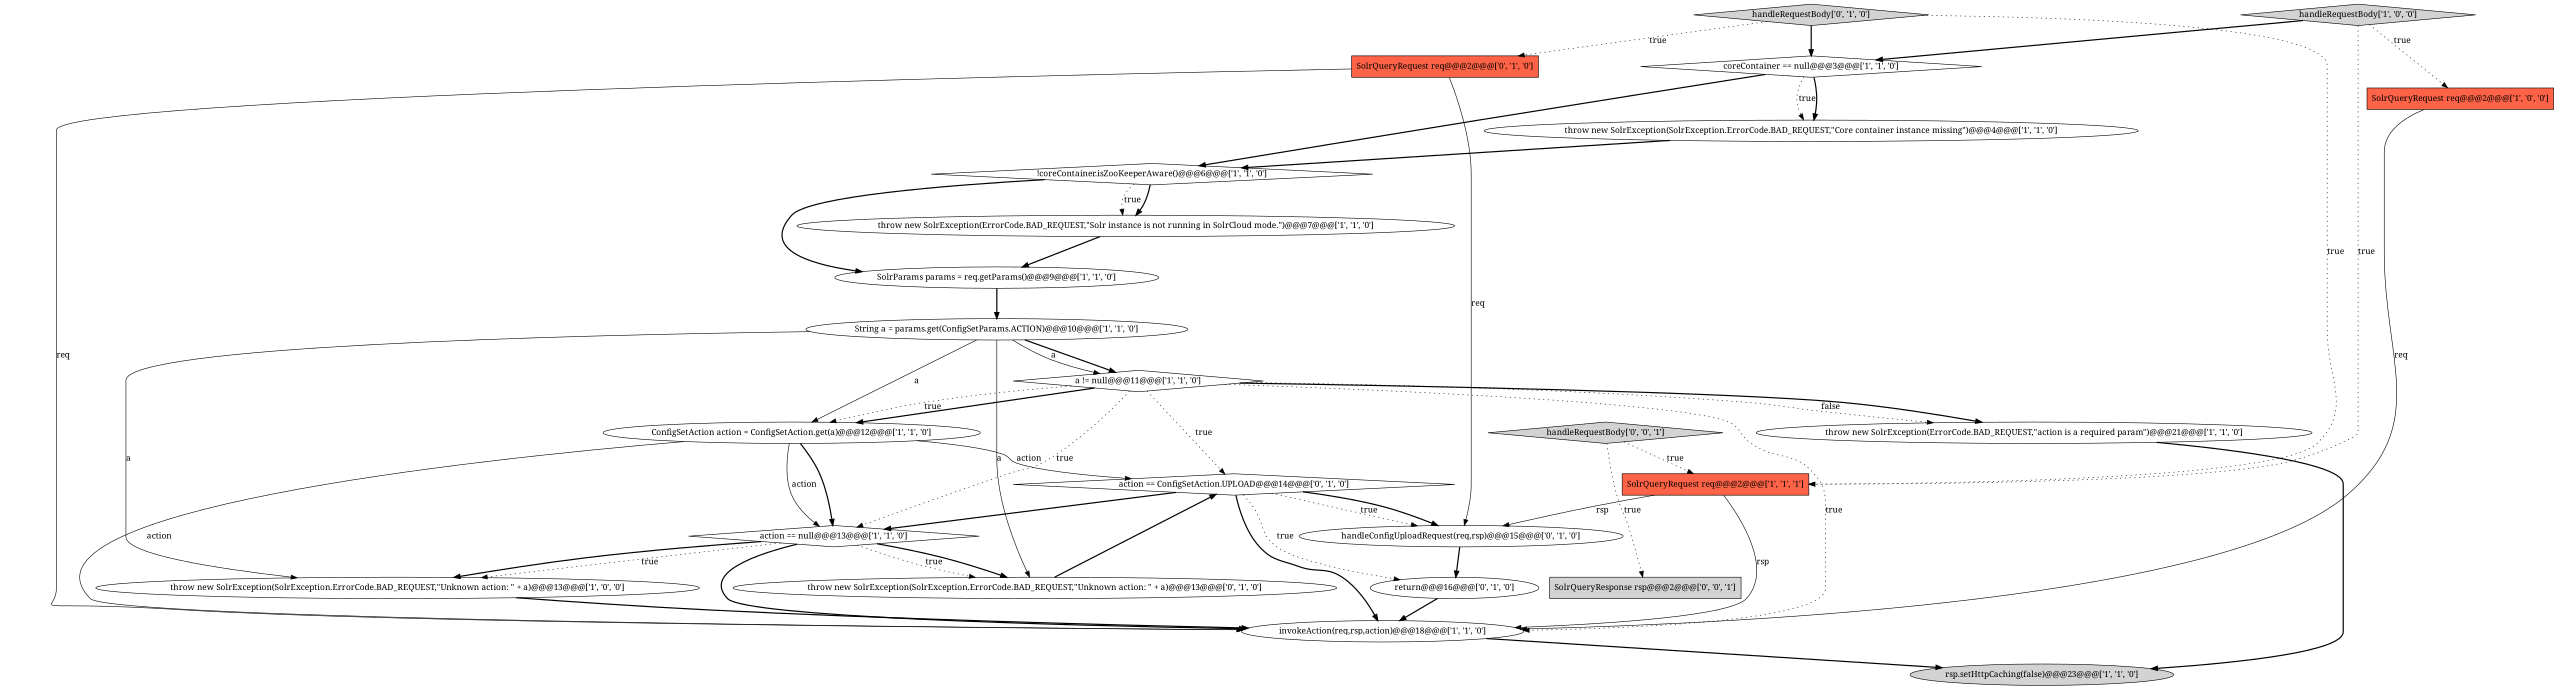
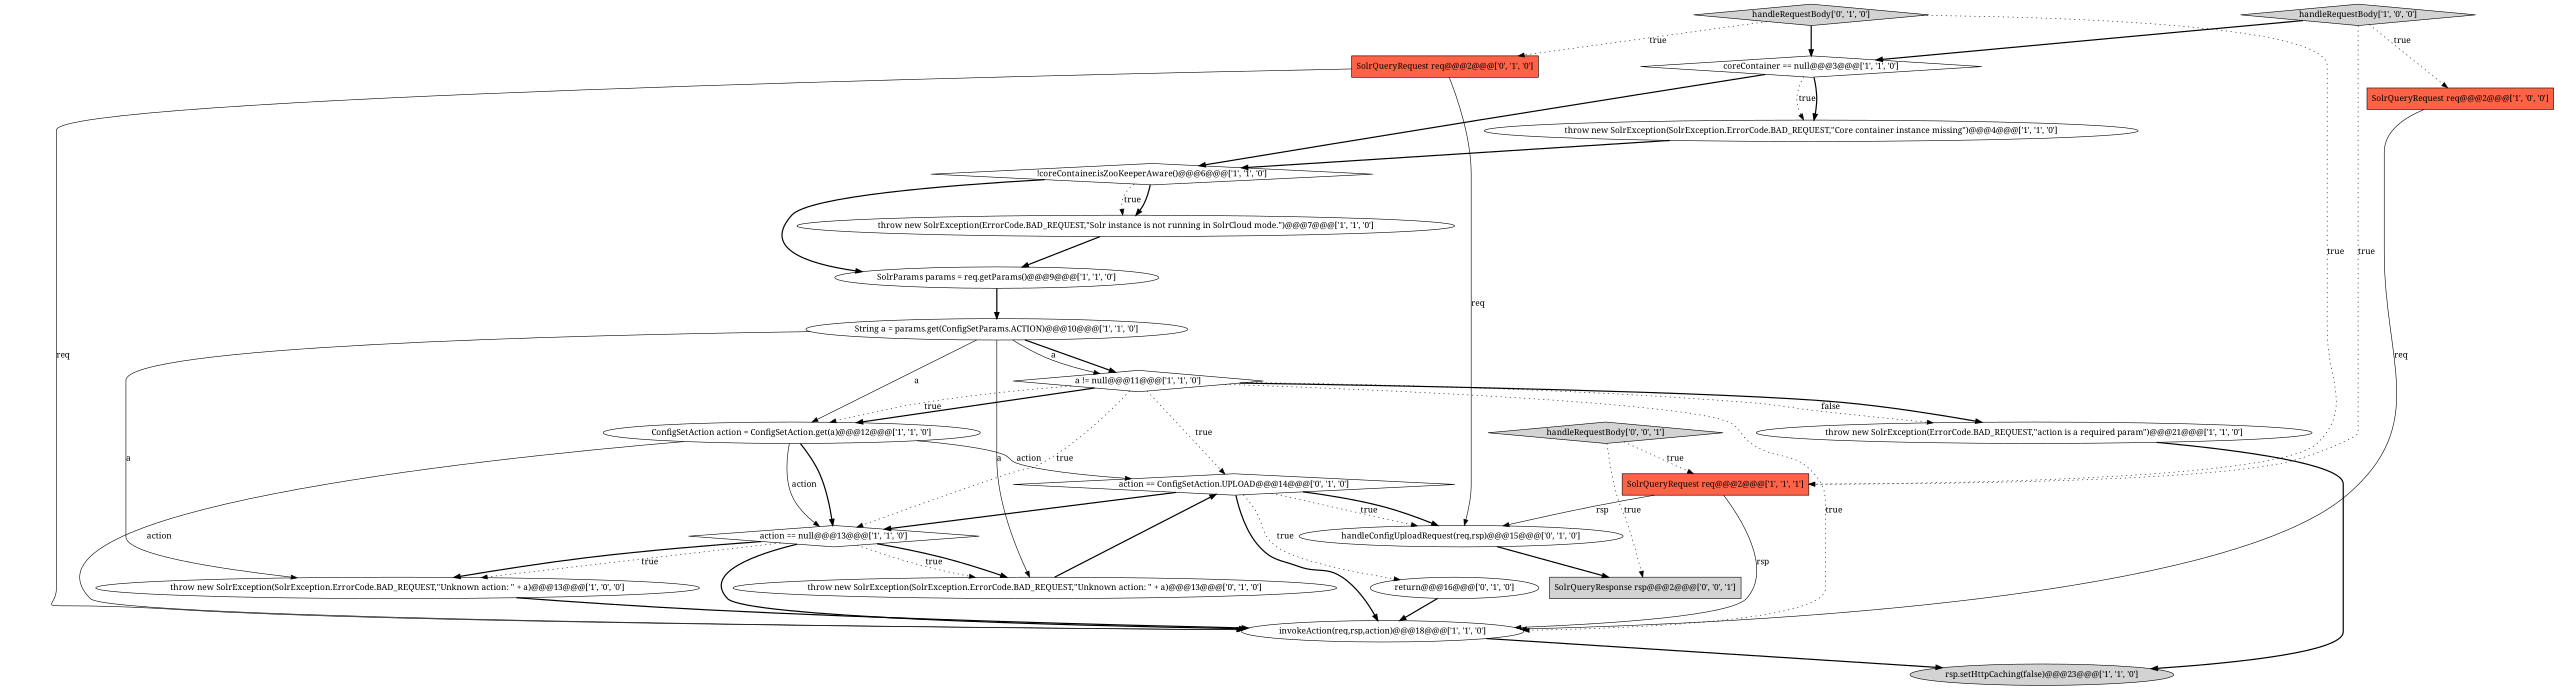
edge "handleConfigUploadRequest(req,rsp)@@@15@@@['0', '1', '0']" -> "return@@@16@@@['0', '1', '0']": now "handleConfigUploadRequest(req,rsp)@@@15@@@['0', '1', '0']" -> "SolrQueryResponse rsp@@@2@@@['0', '0', '1']"
